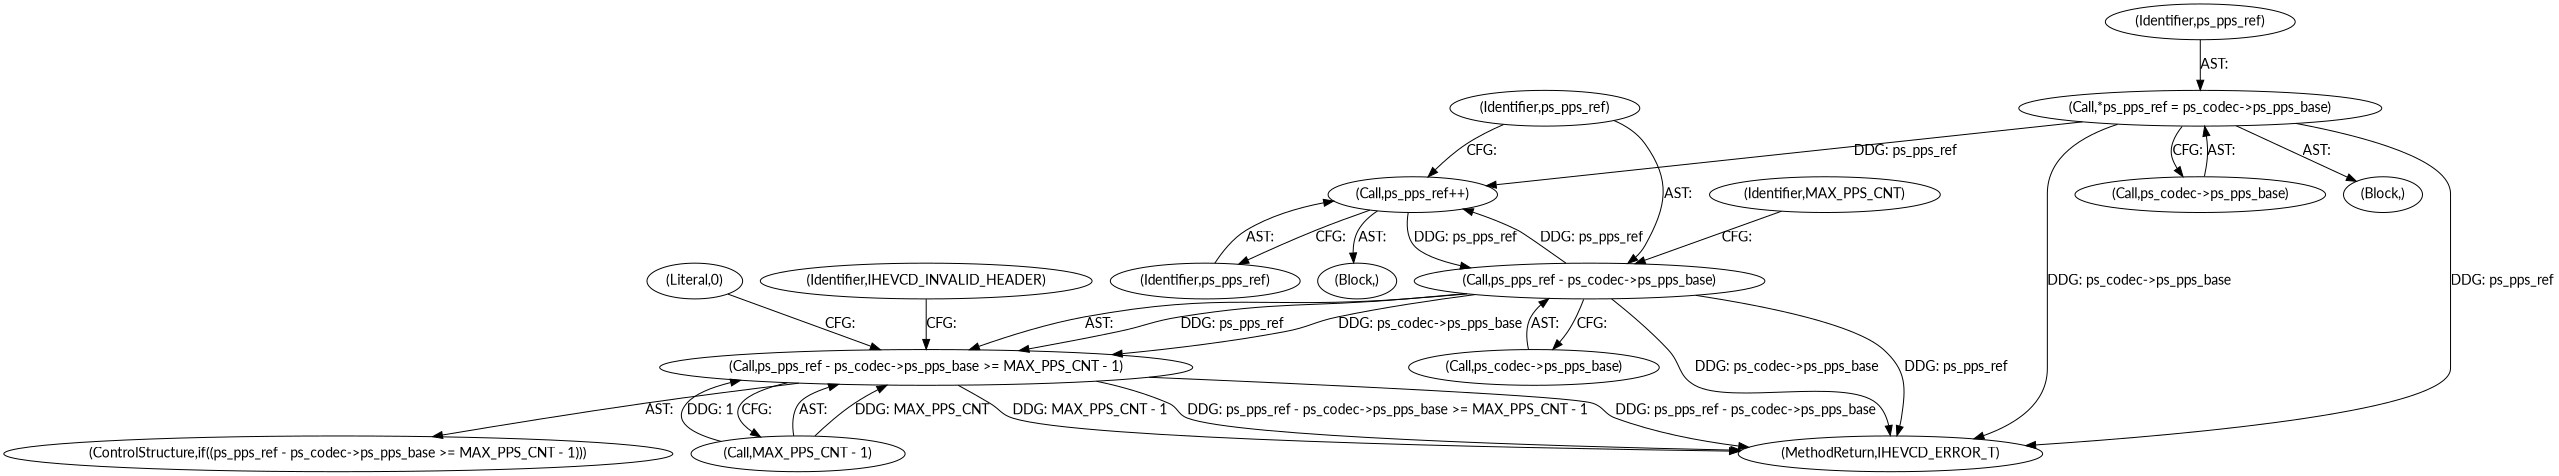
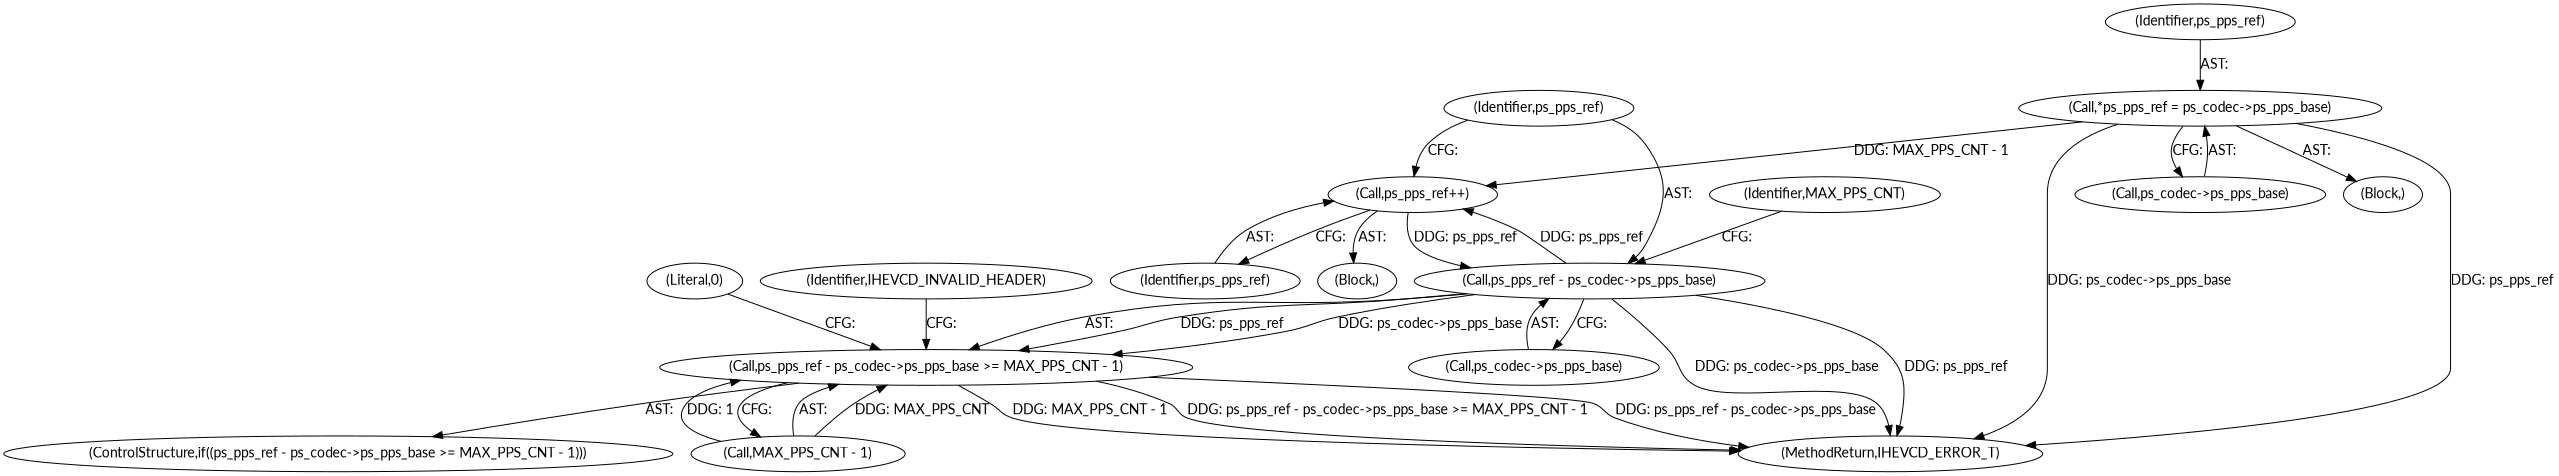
edge "(Call,*ps_pps_ref = ps_codec->ps_pps_base)" -> "(Call,ps_pps_ref++)": label "DDG: ps_pps_ref" -> "DDG: MAX_PPS_CNT - 1"
